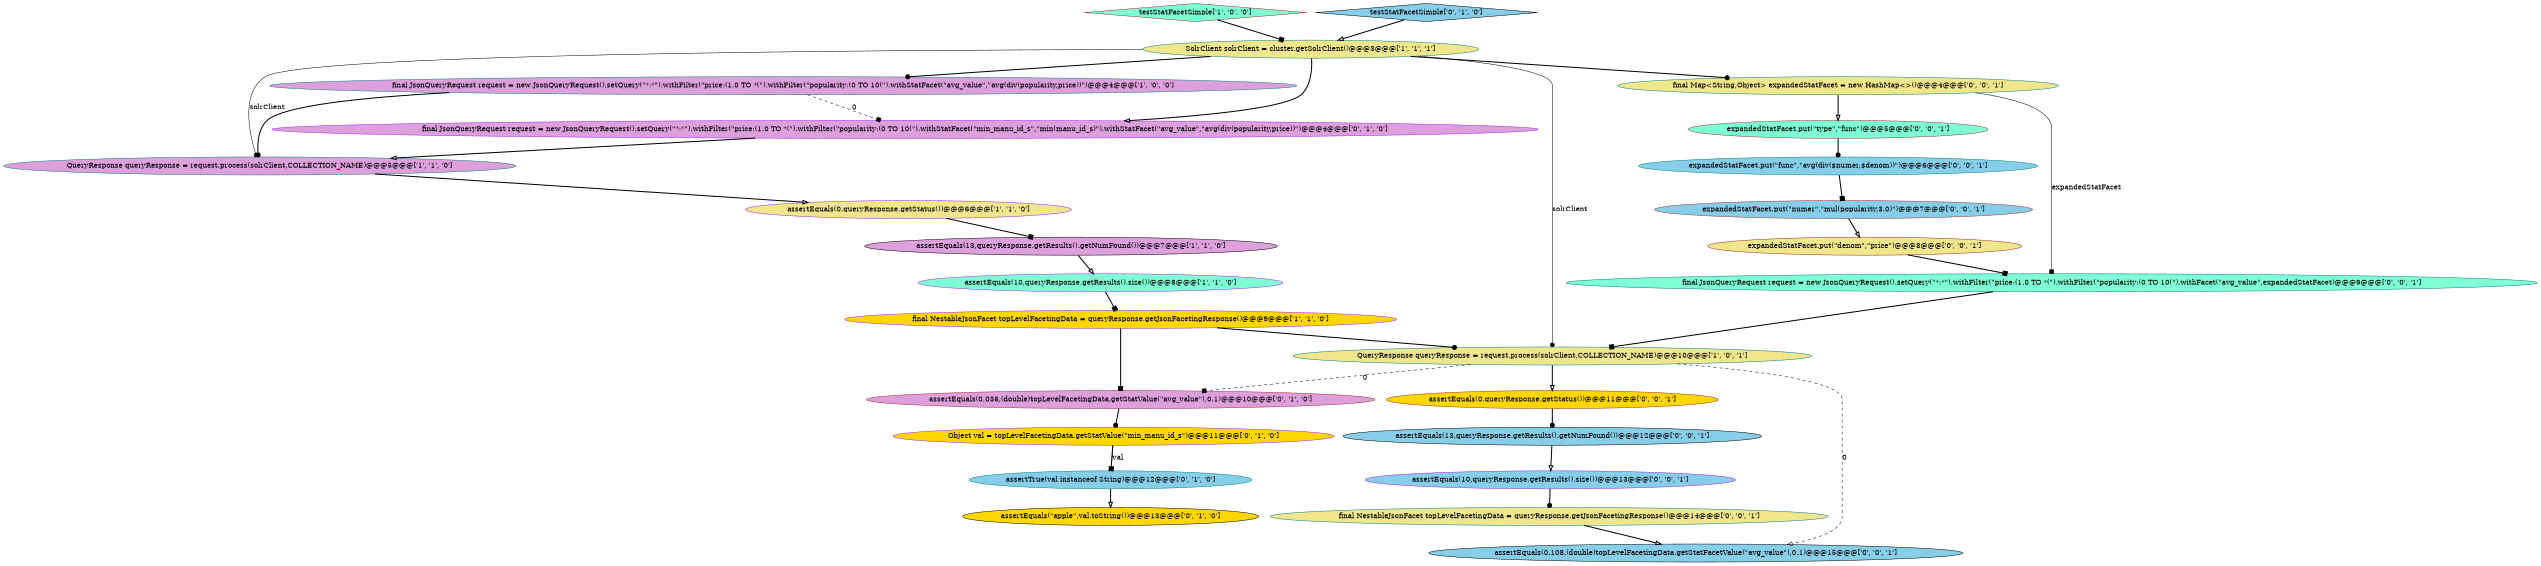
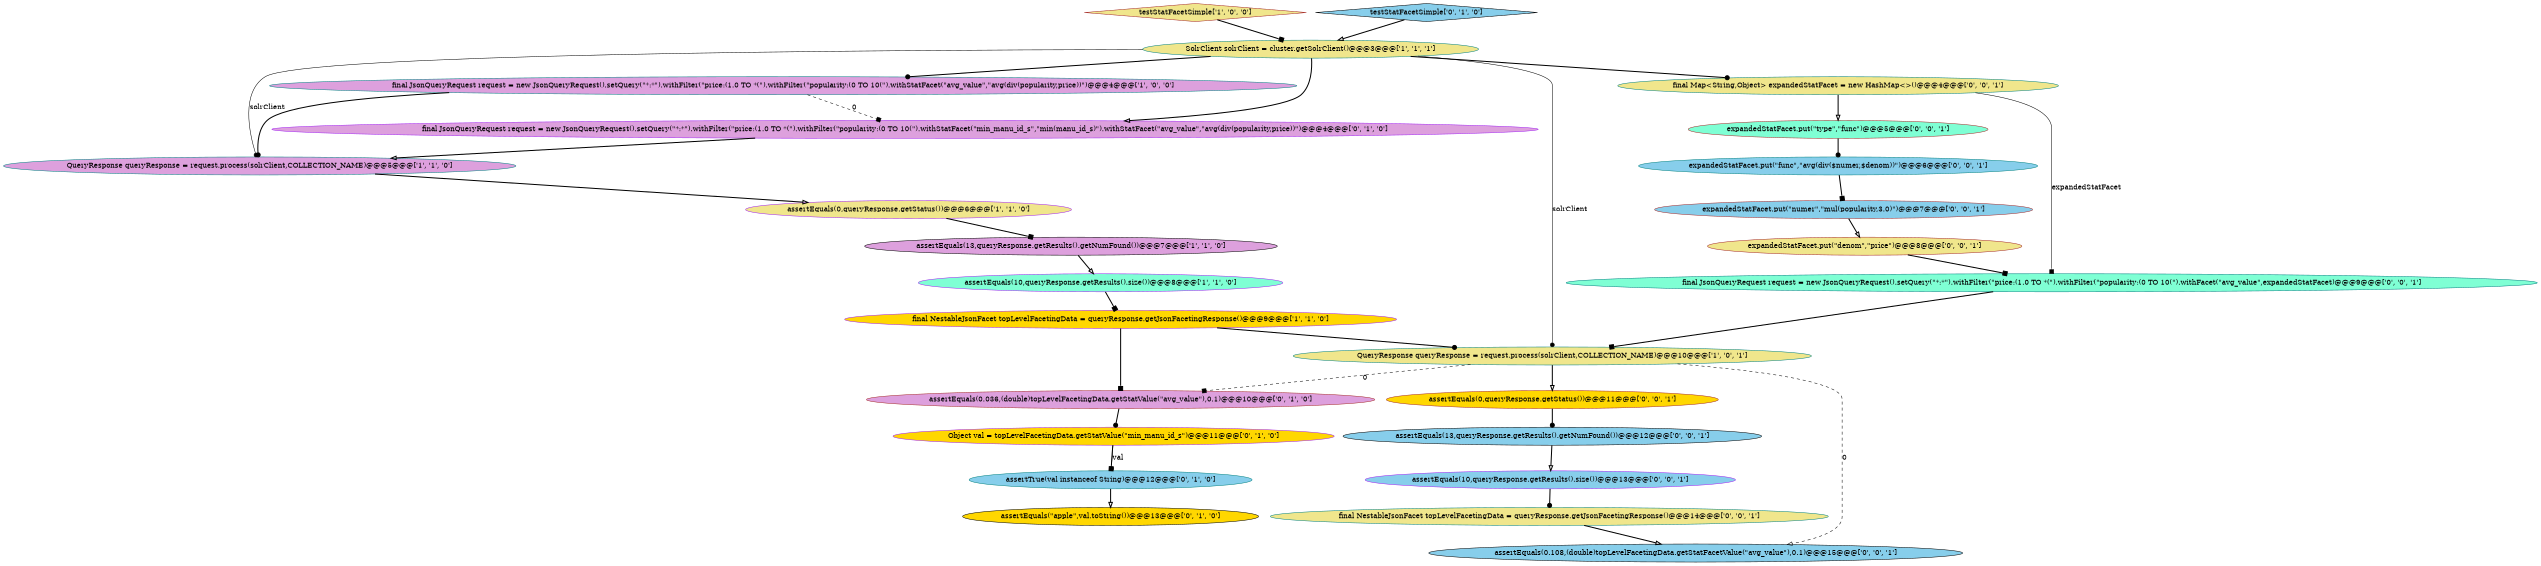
node "testStatFacetSimple['1', '0', '0']": fillcolor aquamarine -> khaki
